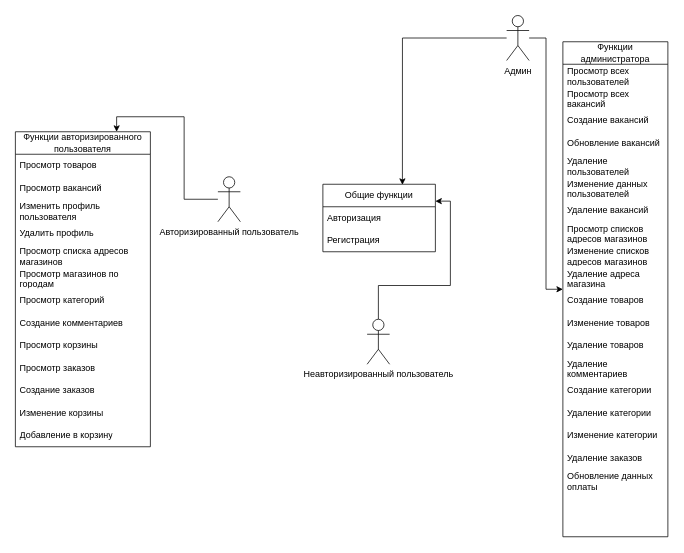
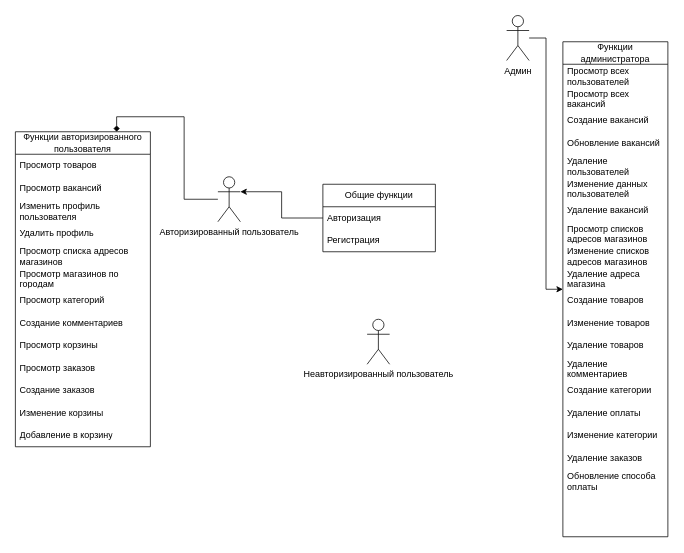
edge "Админ" -> "Общие функции": removed
edge "Авторизированный пользователь" -> "Функции авторизированного пользователя": arrowhead classic -> diamond
edge "Общие функции" -> "Авторизированный пользователь": added
edge "Неавторизированный пользователь" -> "Общие функции": removed
node "Удаление категории": label "Удаление категории" -> "Удаление оплаты"
node "Обновление данных оплаты": label "Обновление данных оплаты" -> "Обновление способа оплаты"
